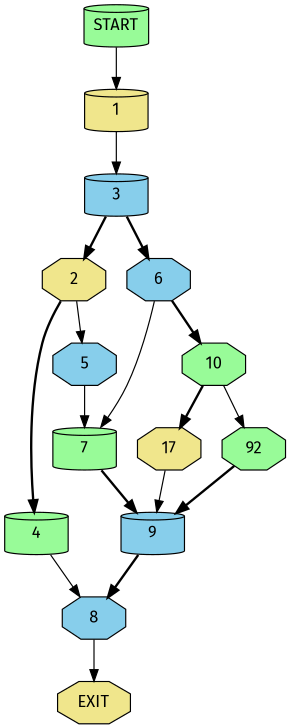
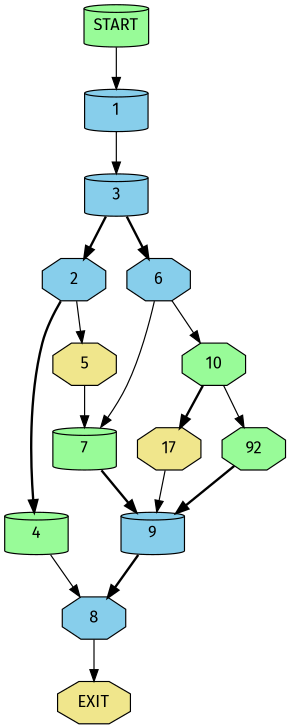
node "1": fillcolor khaki -> skyblue
node "2": fillcolor khaki -> skyblue
edge "6" -> "10": style bold -> solid
node "5": fillcolor skyblue -> khaki
